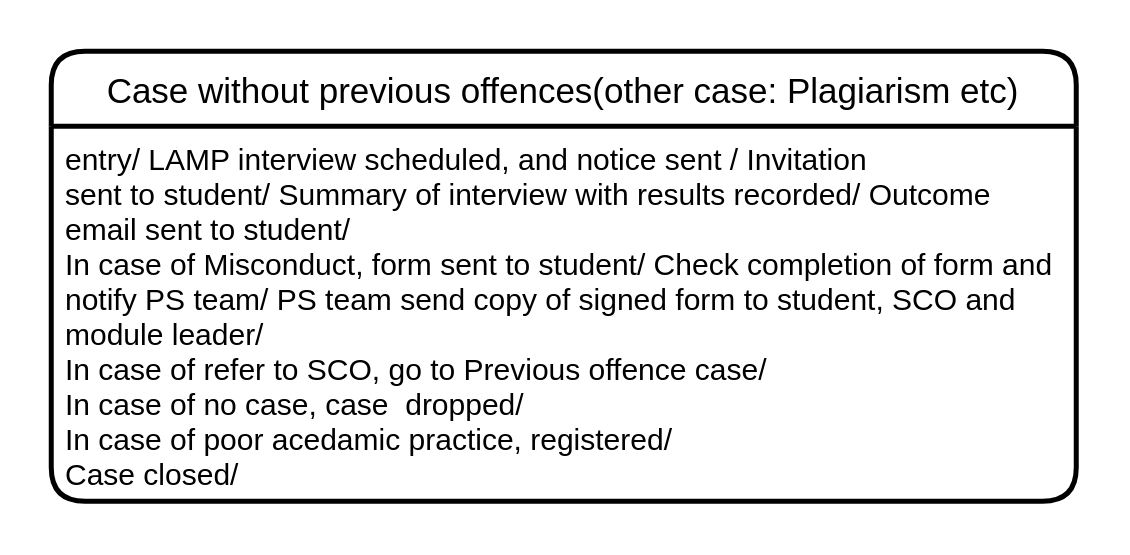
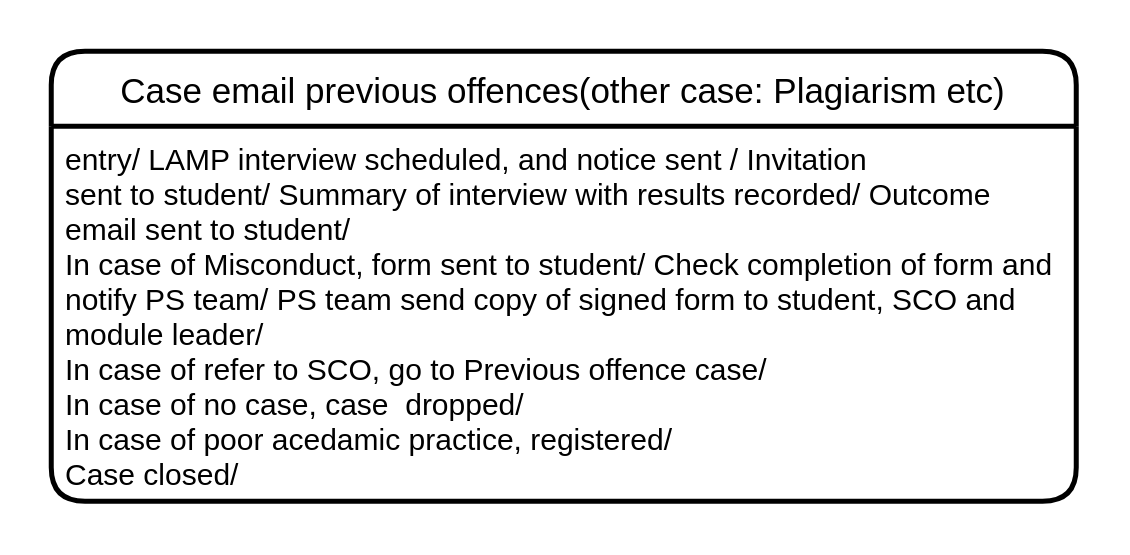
node "Case without previous offences(other case: Plagiarism etc)": label "Case without previous offences(other case: Plagiarism etc)" -> "Case email previous offences(other case: Plagiarism etc)"
